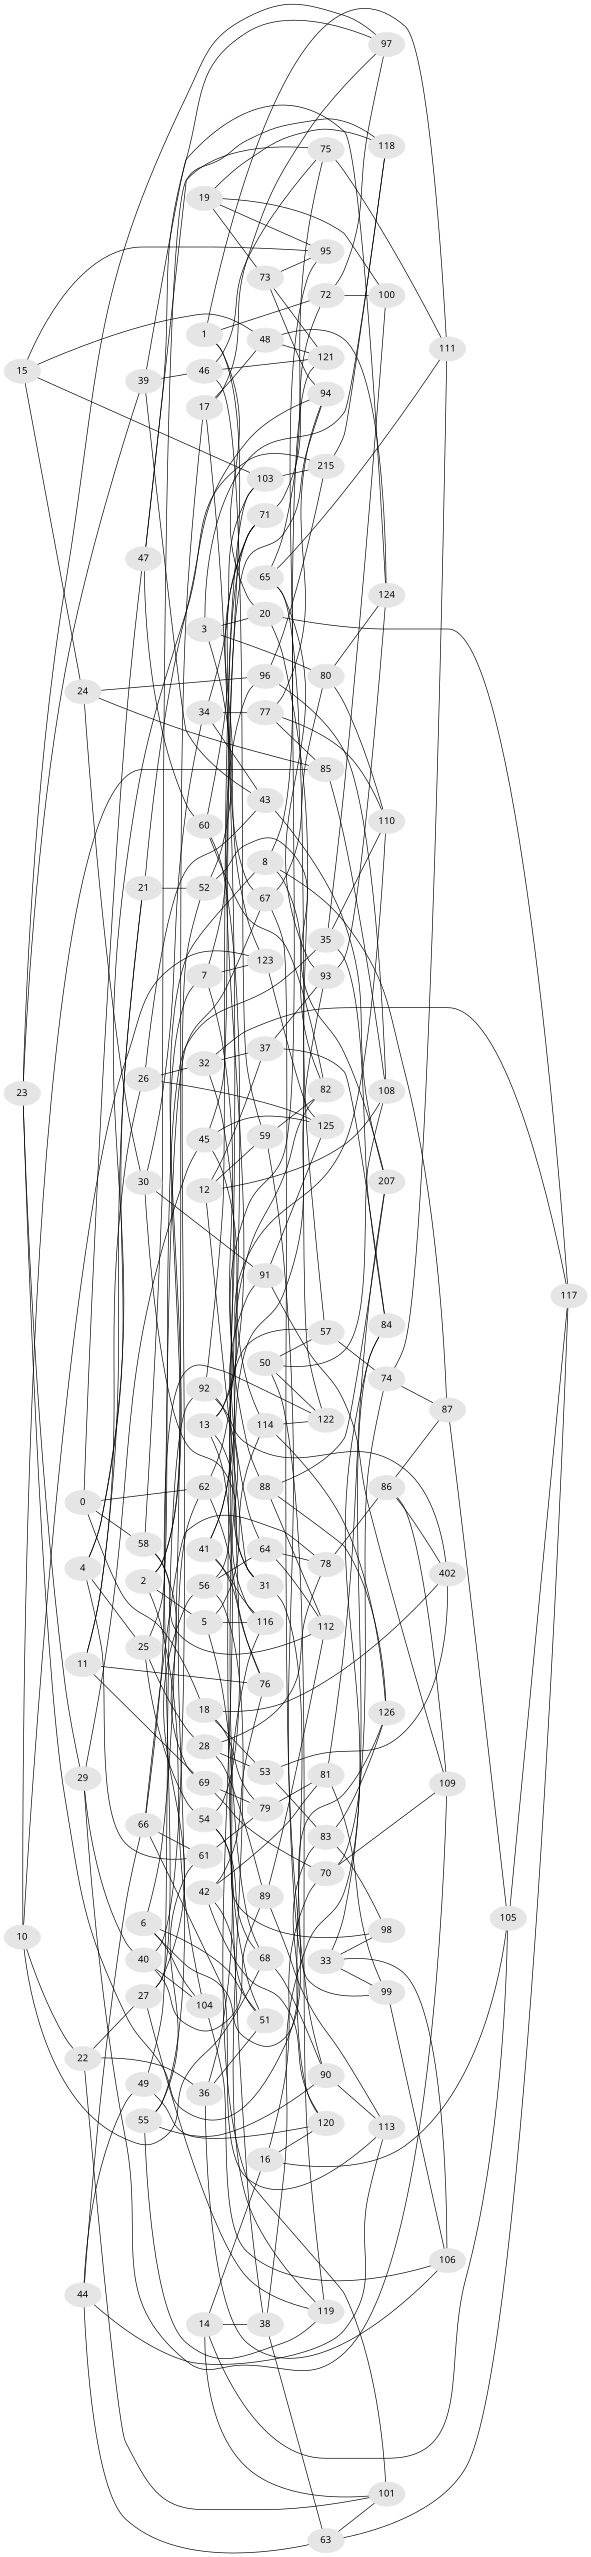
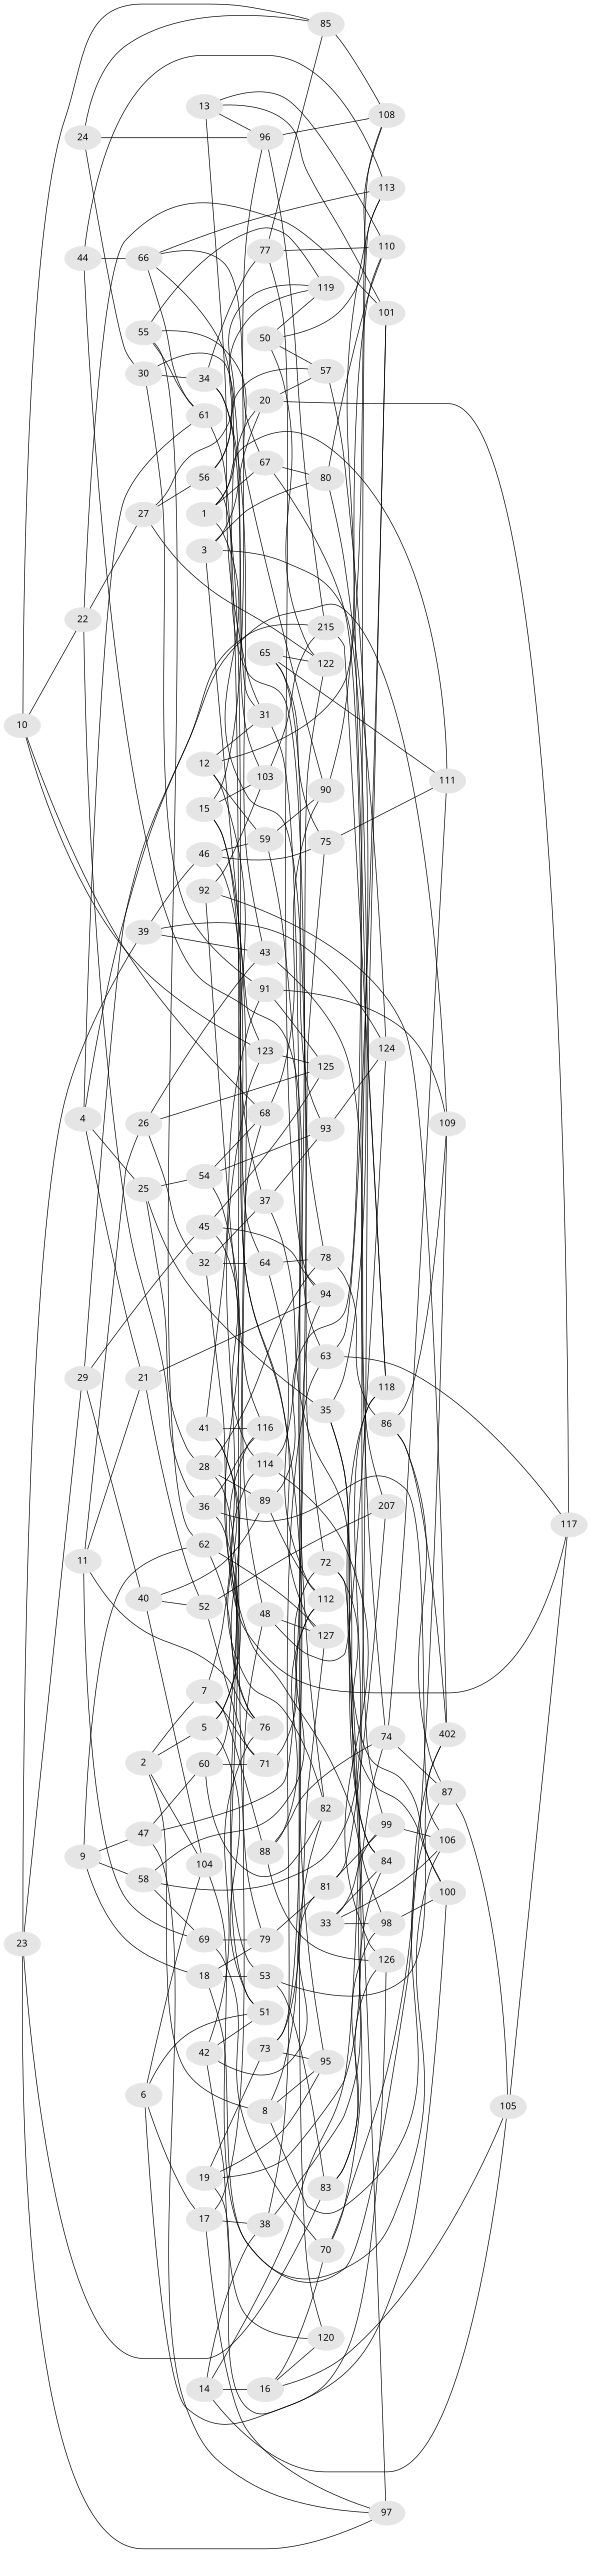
node "121": label "121" -> "127"
edge "15" -- "24": now "15" -- "96"
edge "207" -- "88": now "74" -- "88"
node "0": label "0" -> "9"
edge "100" -- "98": added
node "49": removed
